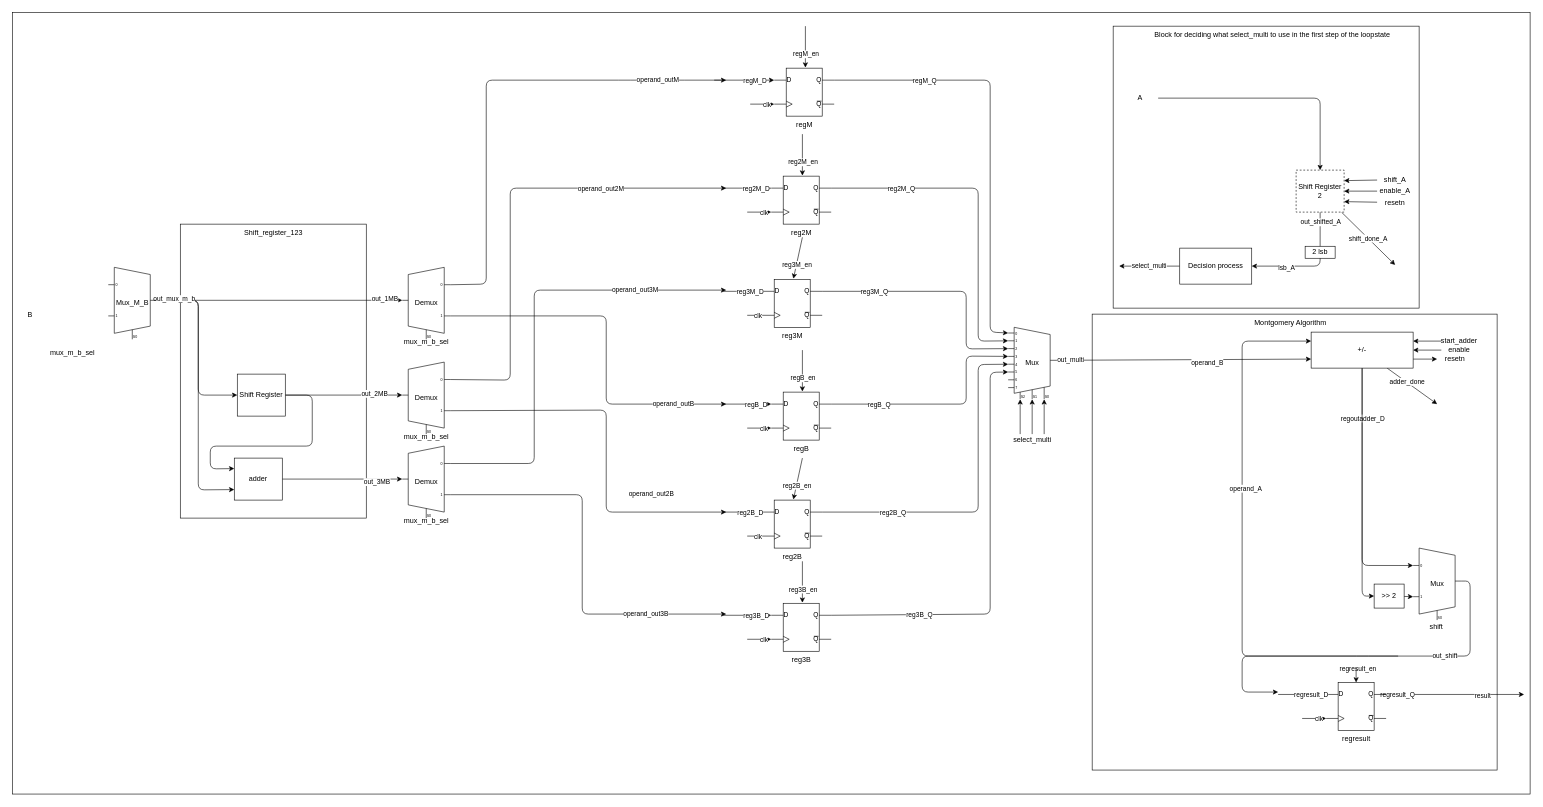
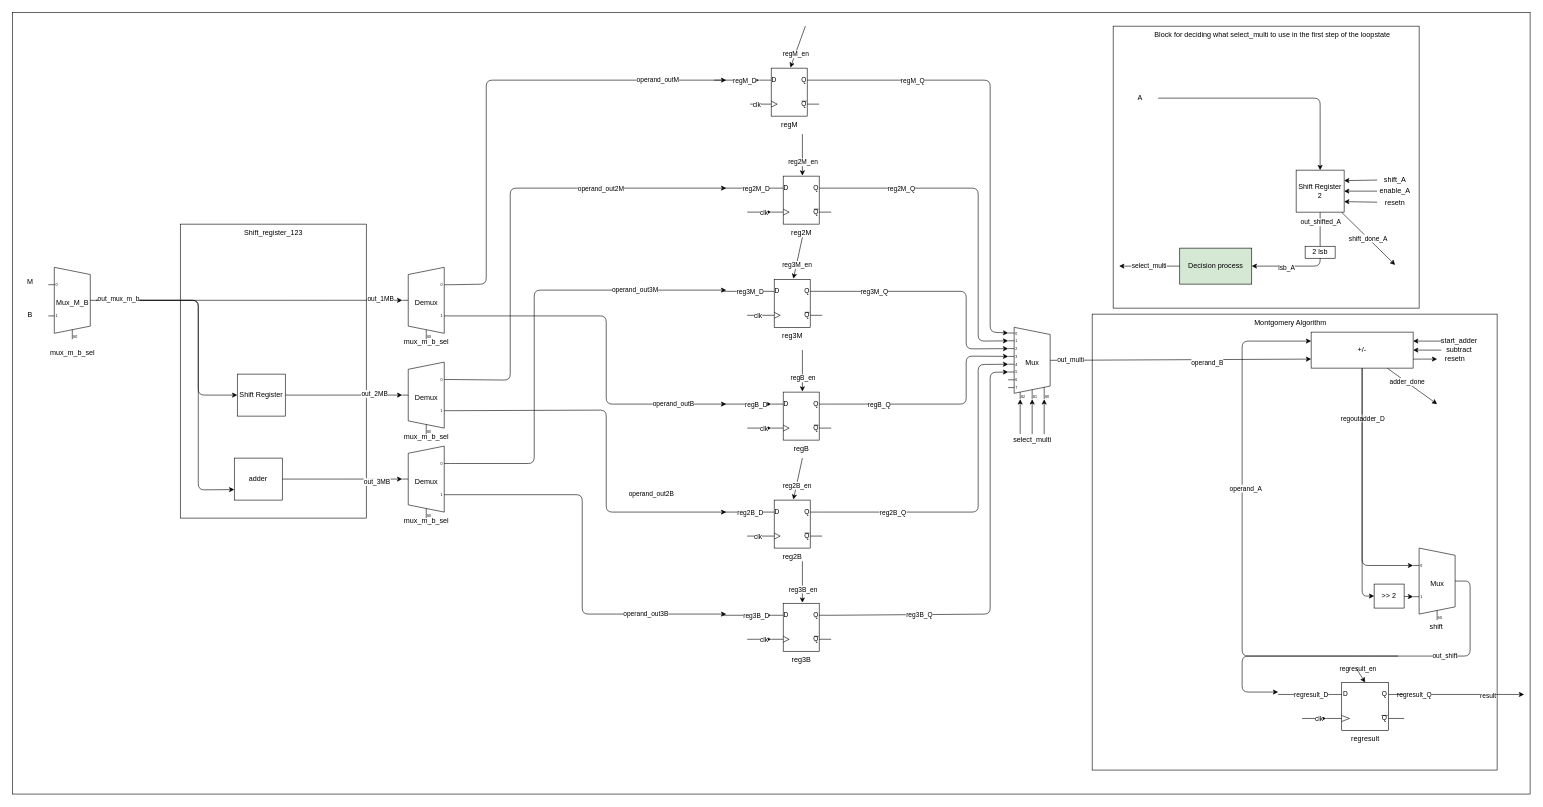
node "regM": moved (804, 92) -> (789, 92)
node "Shift Register 2": style dashed -> solid
node "Decision process": fillcolor #ffffff -> #d5e8d4
node "M": added
node "Mux_M_B": moved (132, 303) -> (72, 303)
node "enable": label "enable" -> "subtract"
edge "Shift Register" -> "adder": removed
node "regresult": size 60x48 -> 78x48
